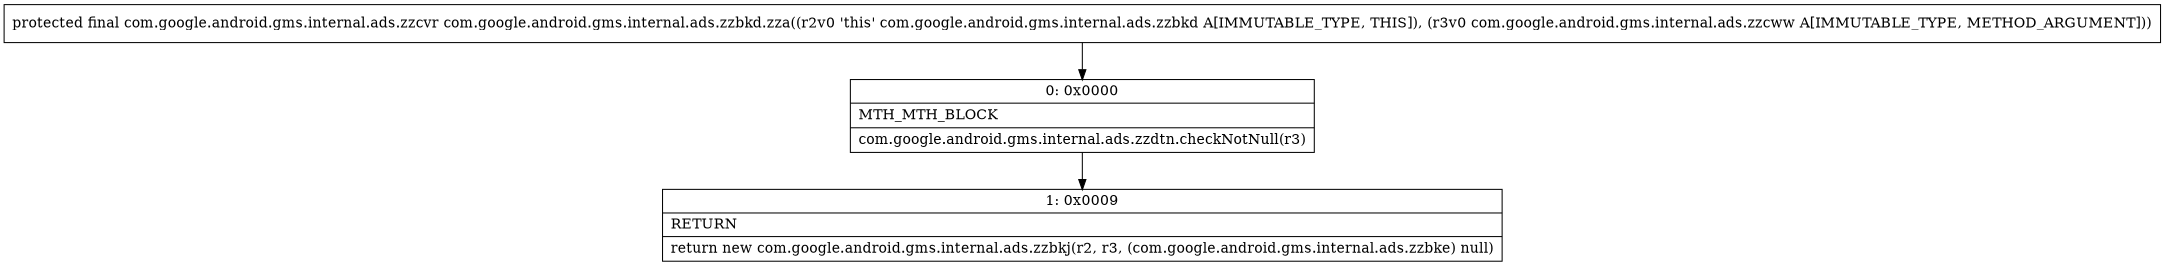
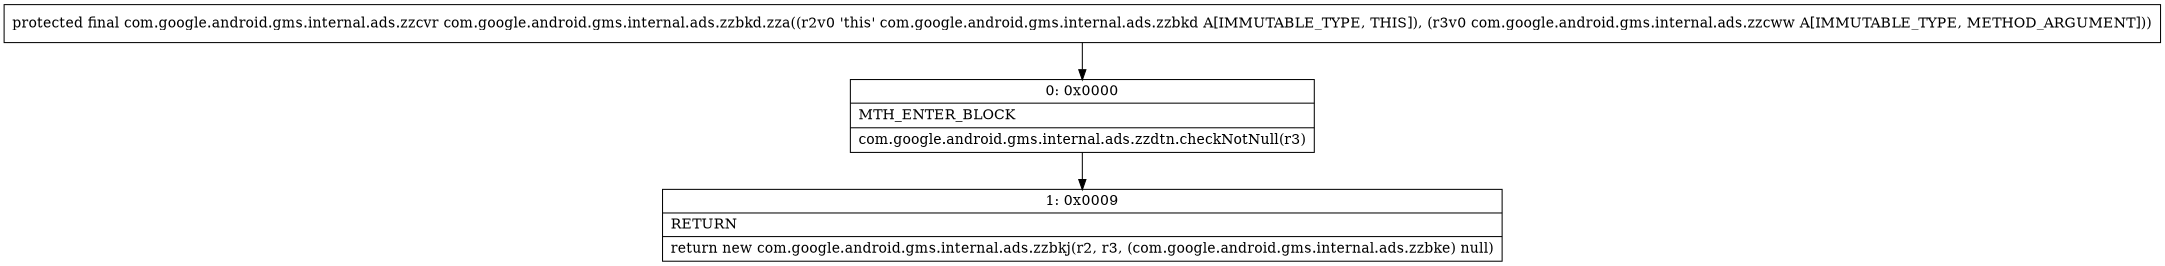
node "0: 0x0000": text "MTH_MTH_BLOCK" -> "MTH_ENTER_BLOCK"
